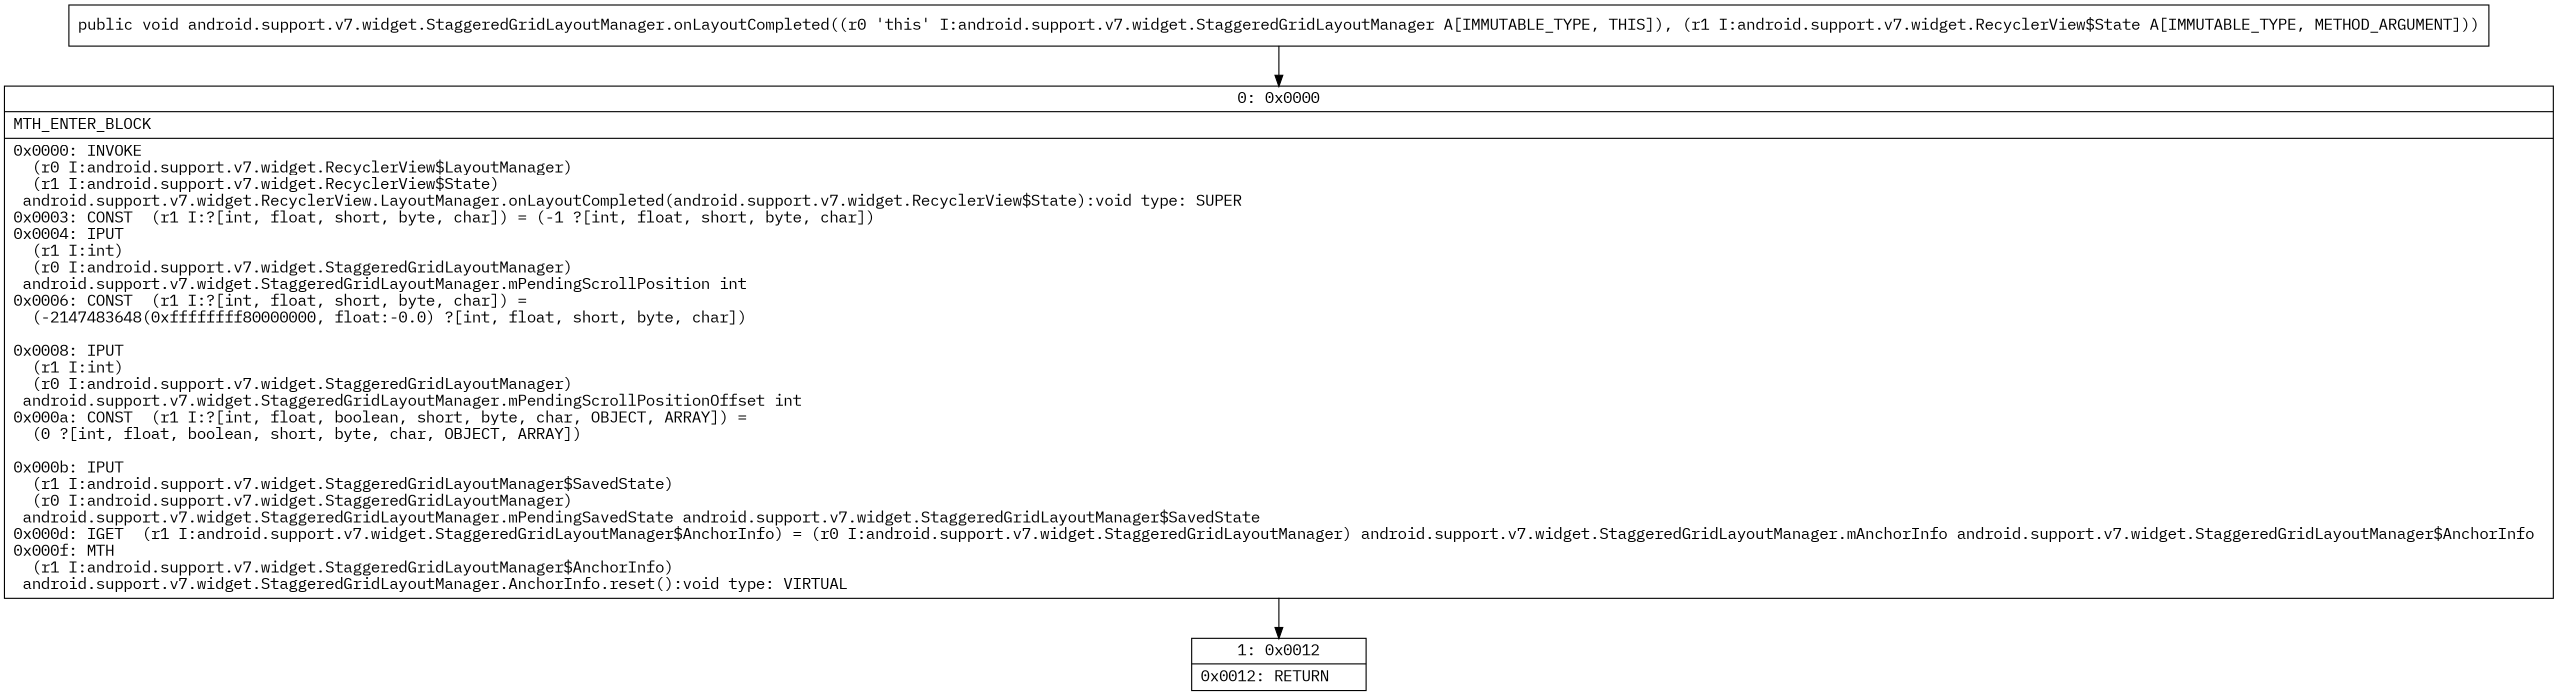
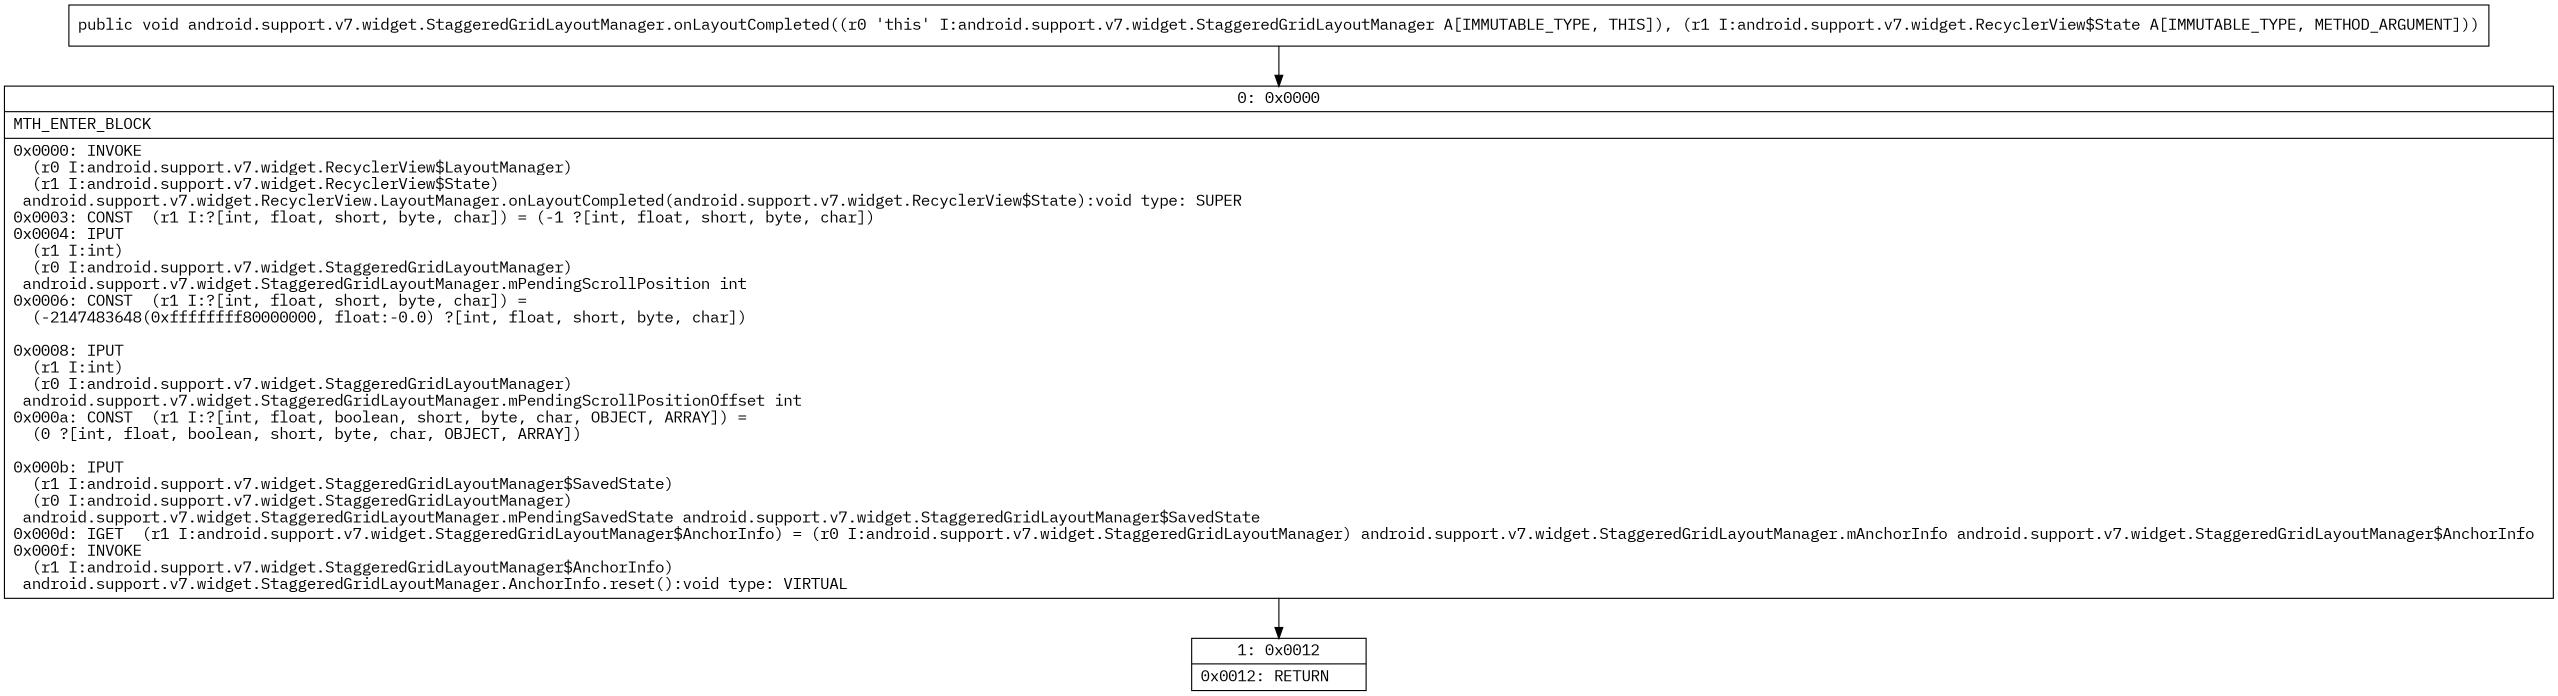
node "0: 0x0000": text "0x000f: MTH" -> "0x000f: INVOKE"
